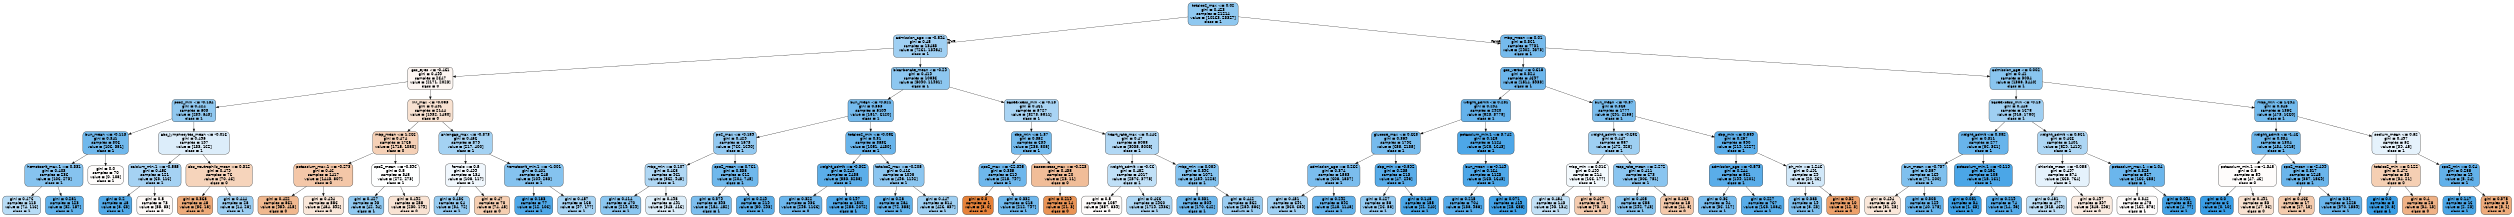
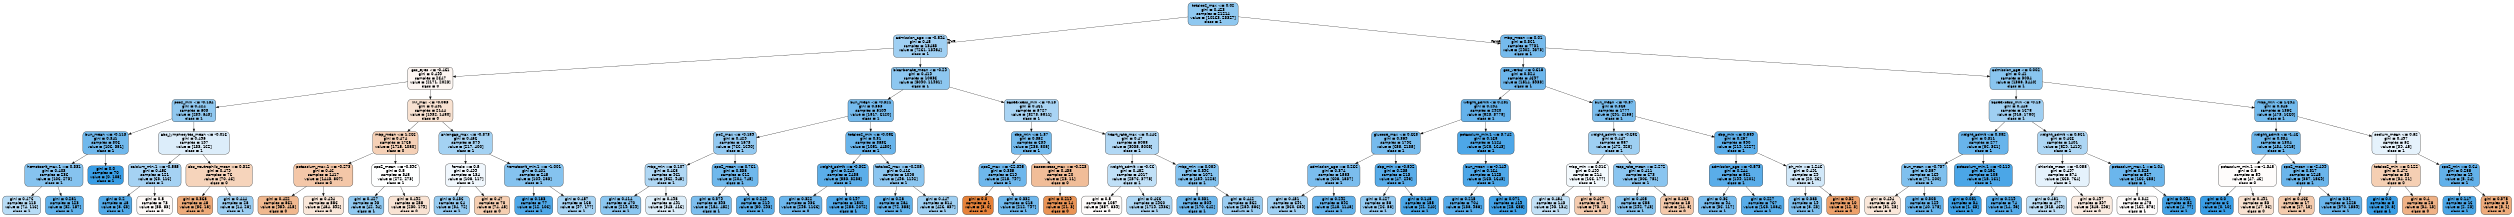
node "gini = 0.0 samples = 70 value = [0, 108] class = 1": fillcolor #fefcfb -> #399de5
